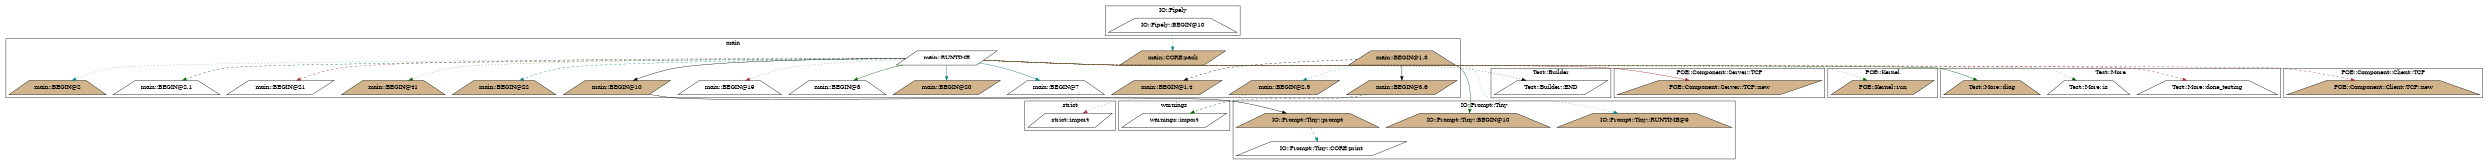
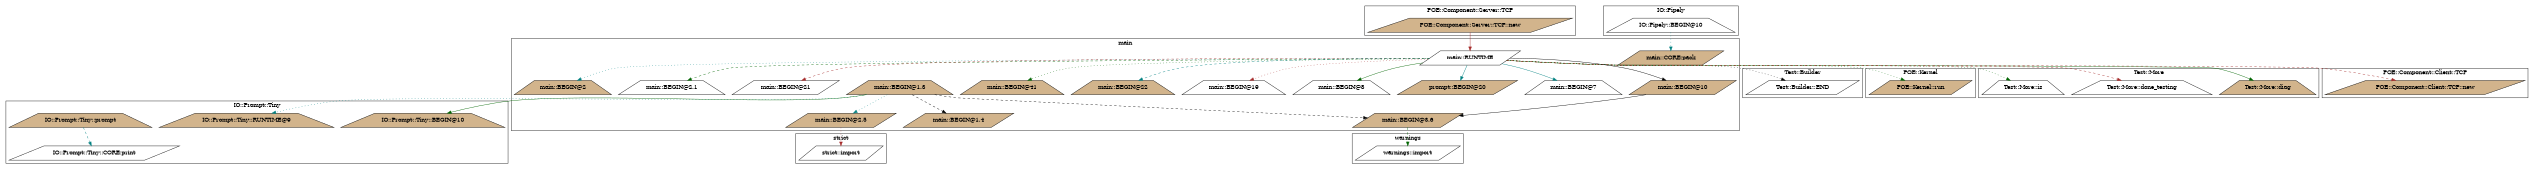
edge "main::RUNTIME" -> "POE::Component::Server::TCP::new": reversed
edge "main::BEGIN@1.3" -> "main::BEGIN@3.6": style solid -> dashed
node "main::BEGIN@20": label "main::BEGIN@20" -> "prompt::BEGIN@20"
node "POE::Component::Client::TCP::new": shape trapezium -> parallelogram
edge "main::BEGIN@10" -> "IO::Prompt::Tiny::prompt": now "main::BEGIN@10" -> "main::BEGIN@3.6"
